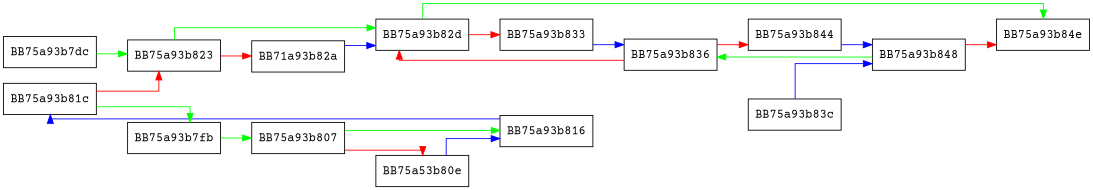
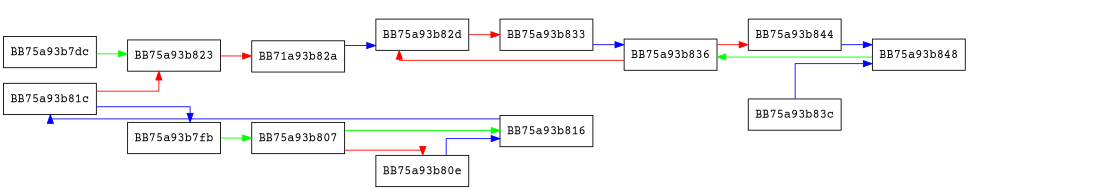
edge "BB75a93b823" -> "BB75a93b82d": removed
node "BB75a93b84e": removed
edge "BB75a93b81c" -> "BB75a93b7fb": color green -> blue
node "BB75a53b80e": label "BB75a53b80e" -> "BB75a93b80e"
